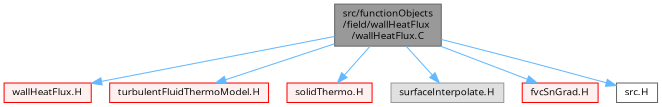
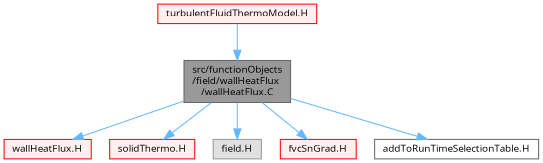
edge "src/functionObjects /field/wallHeatFlux /wallHeatFlux.C" -> "turbulentFluidThermoModel.H": reversed
node "surfaceInterpolate.H": label "surfaceInterpolate.H" -> "field.H"
node "src.H": label "src.H" -> "addToRunTimeSelectionTable.H"
